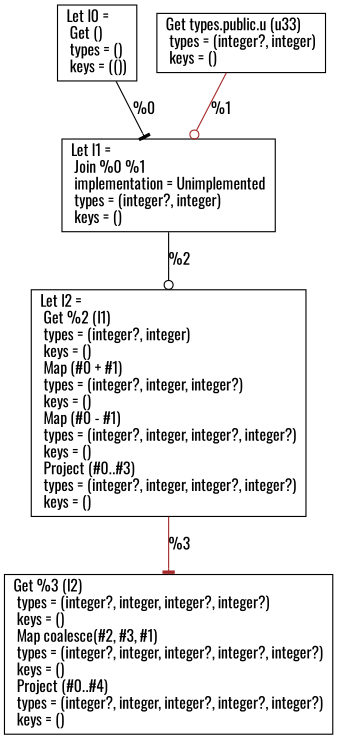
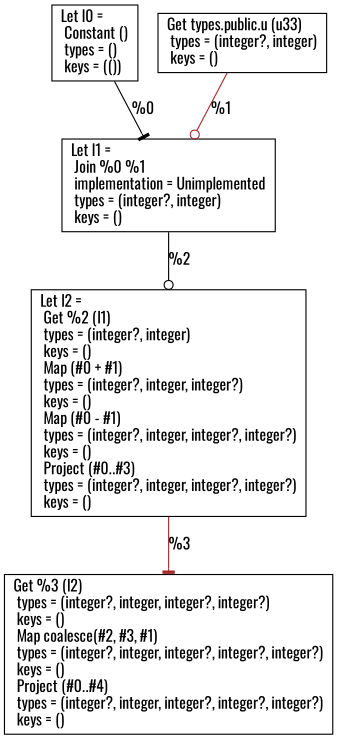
node "Let l0 = Get () types = () keys = (())": label "Let l0 = Get () types = () keys = (())" -> "Let l0 = Constant () types = () keys = (())"
